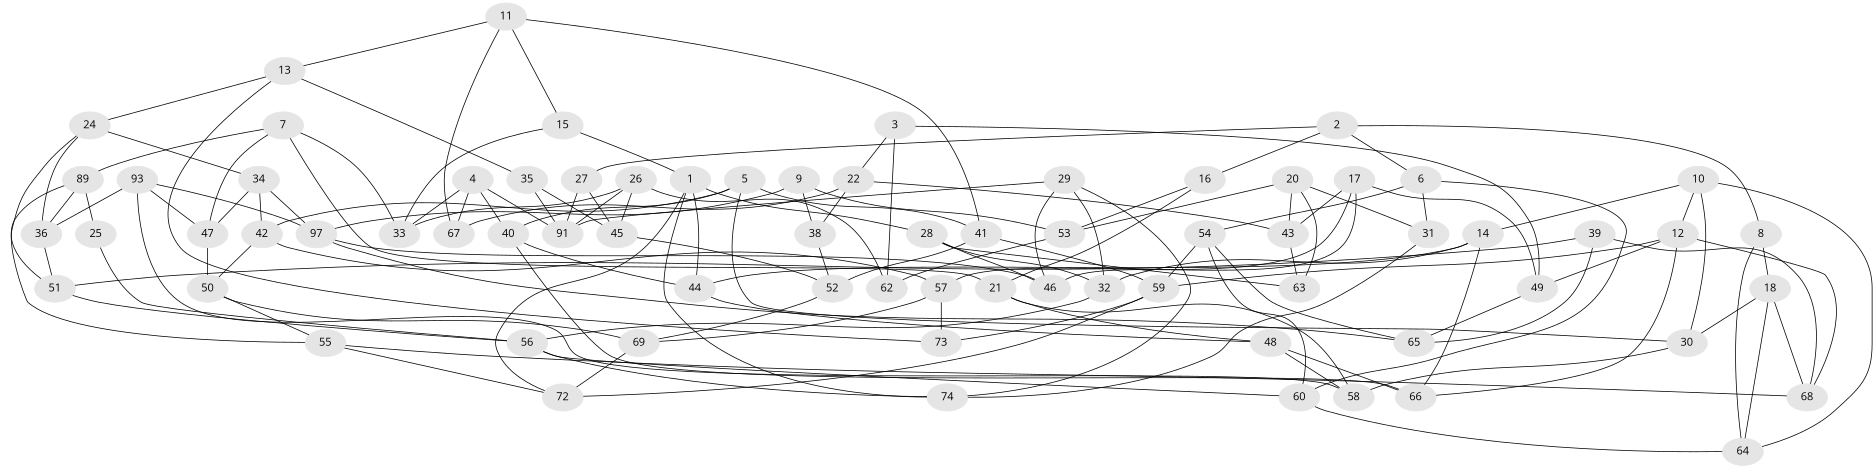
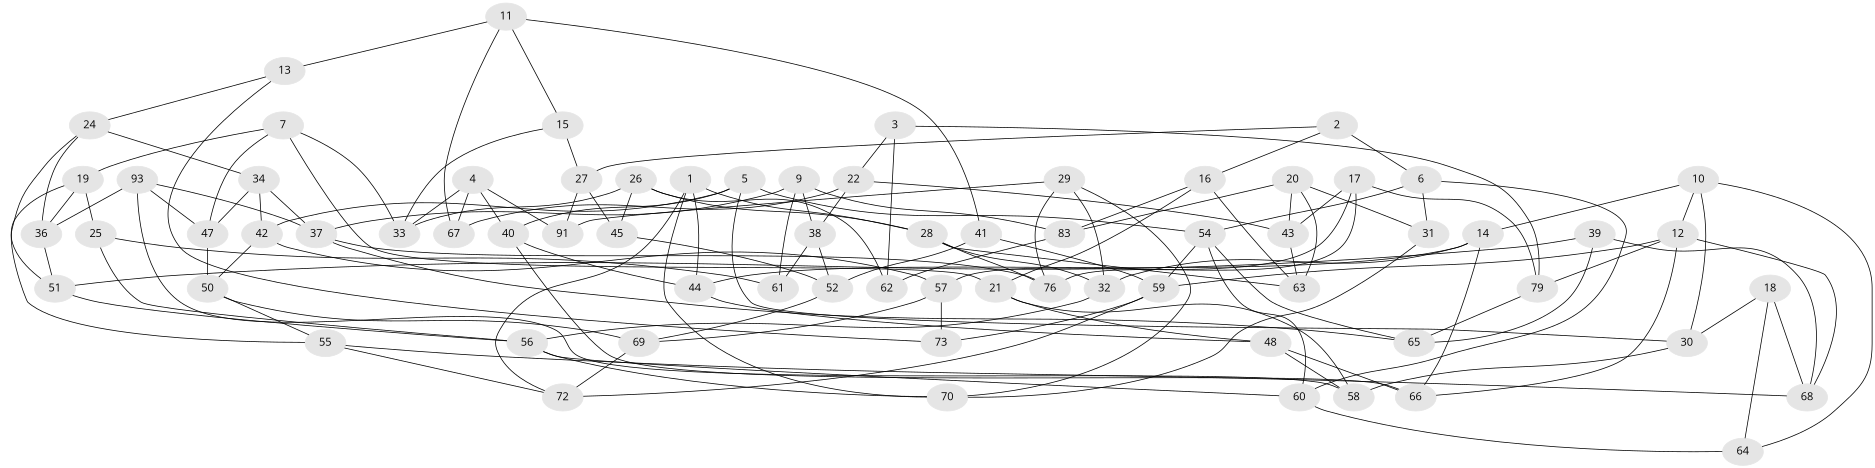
edge "15" -- "1": now "15" -- "27"
node "89": label "89" -> "19"
node "35": removed
edge "26" -- "91": now "26" -- "28"
edge "5" -- "41": now "5" -- "54"
node "97": label "97" -> "37"
node "53": label "53" -> "83"
node "8": removed
edge "16" -- "63": added
node "61": added
node "46": label "46" -> "76"
node "49": label "49" -> "79"
node "74": label "74" -> "70"
